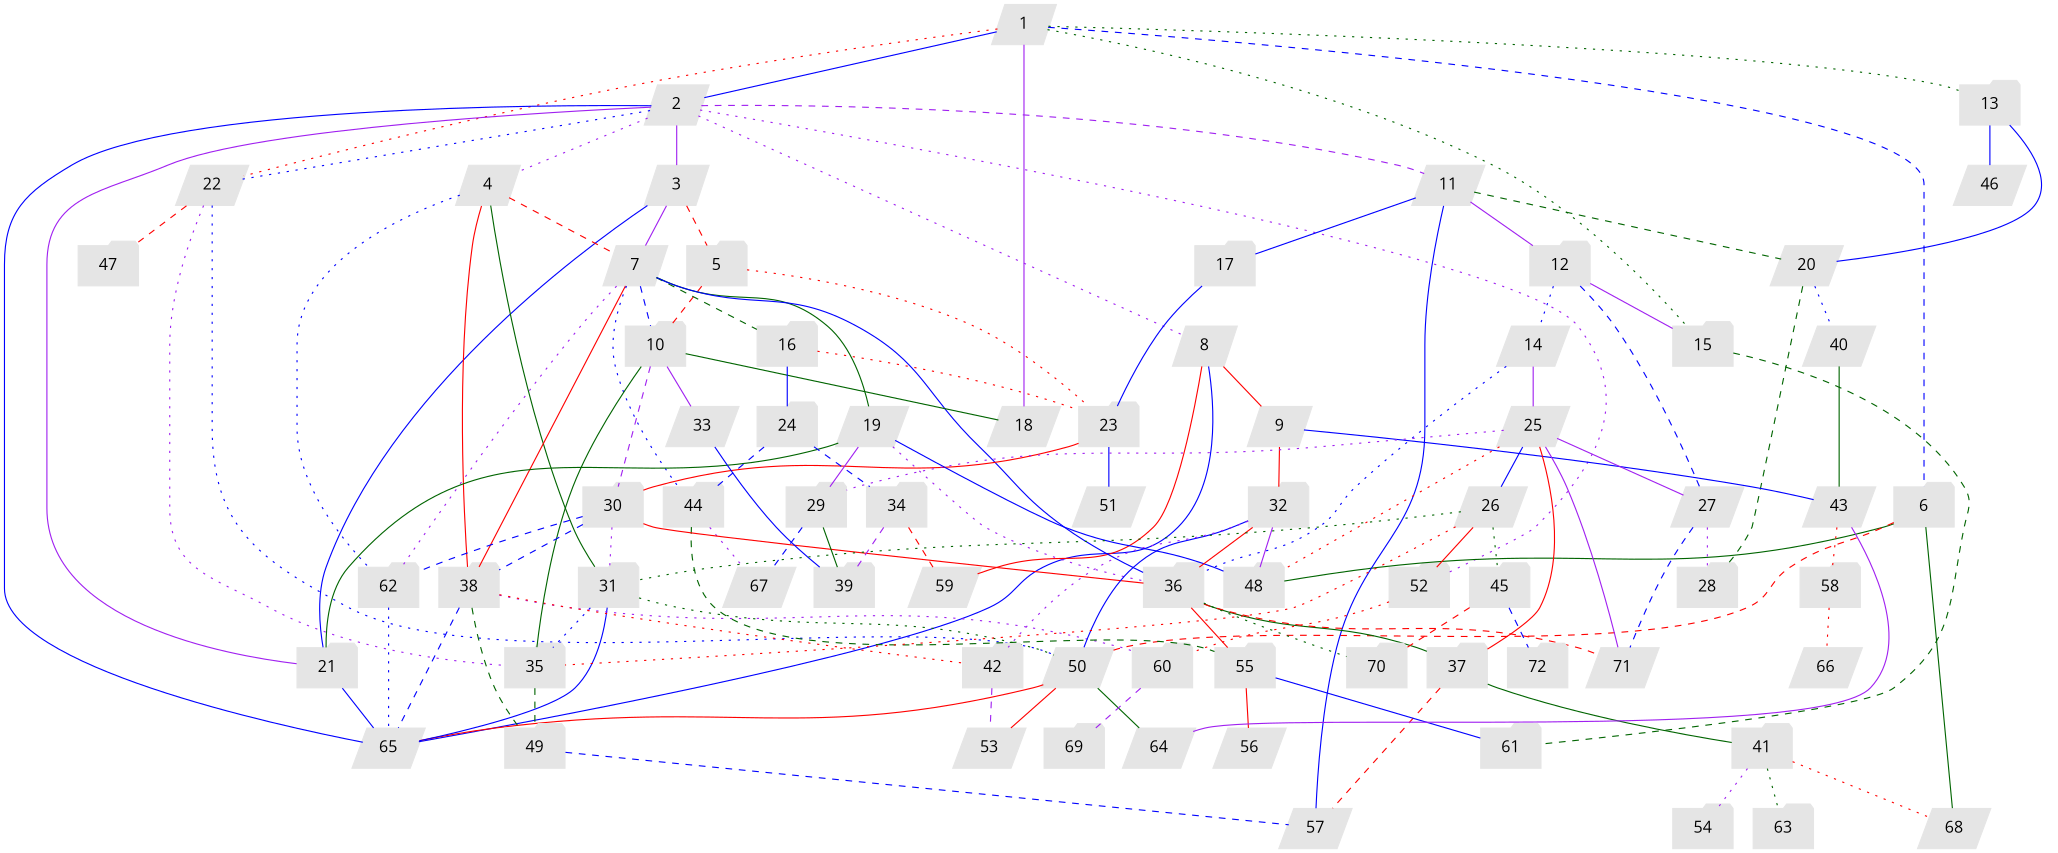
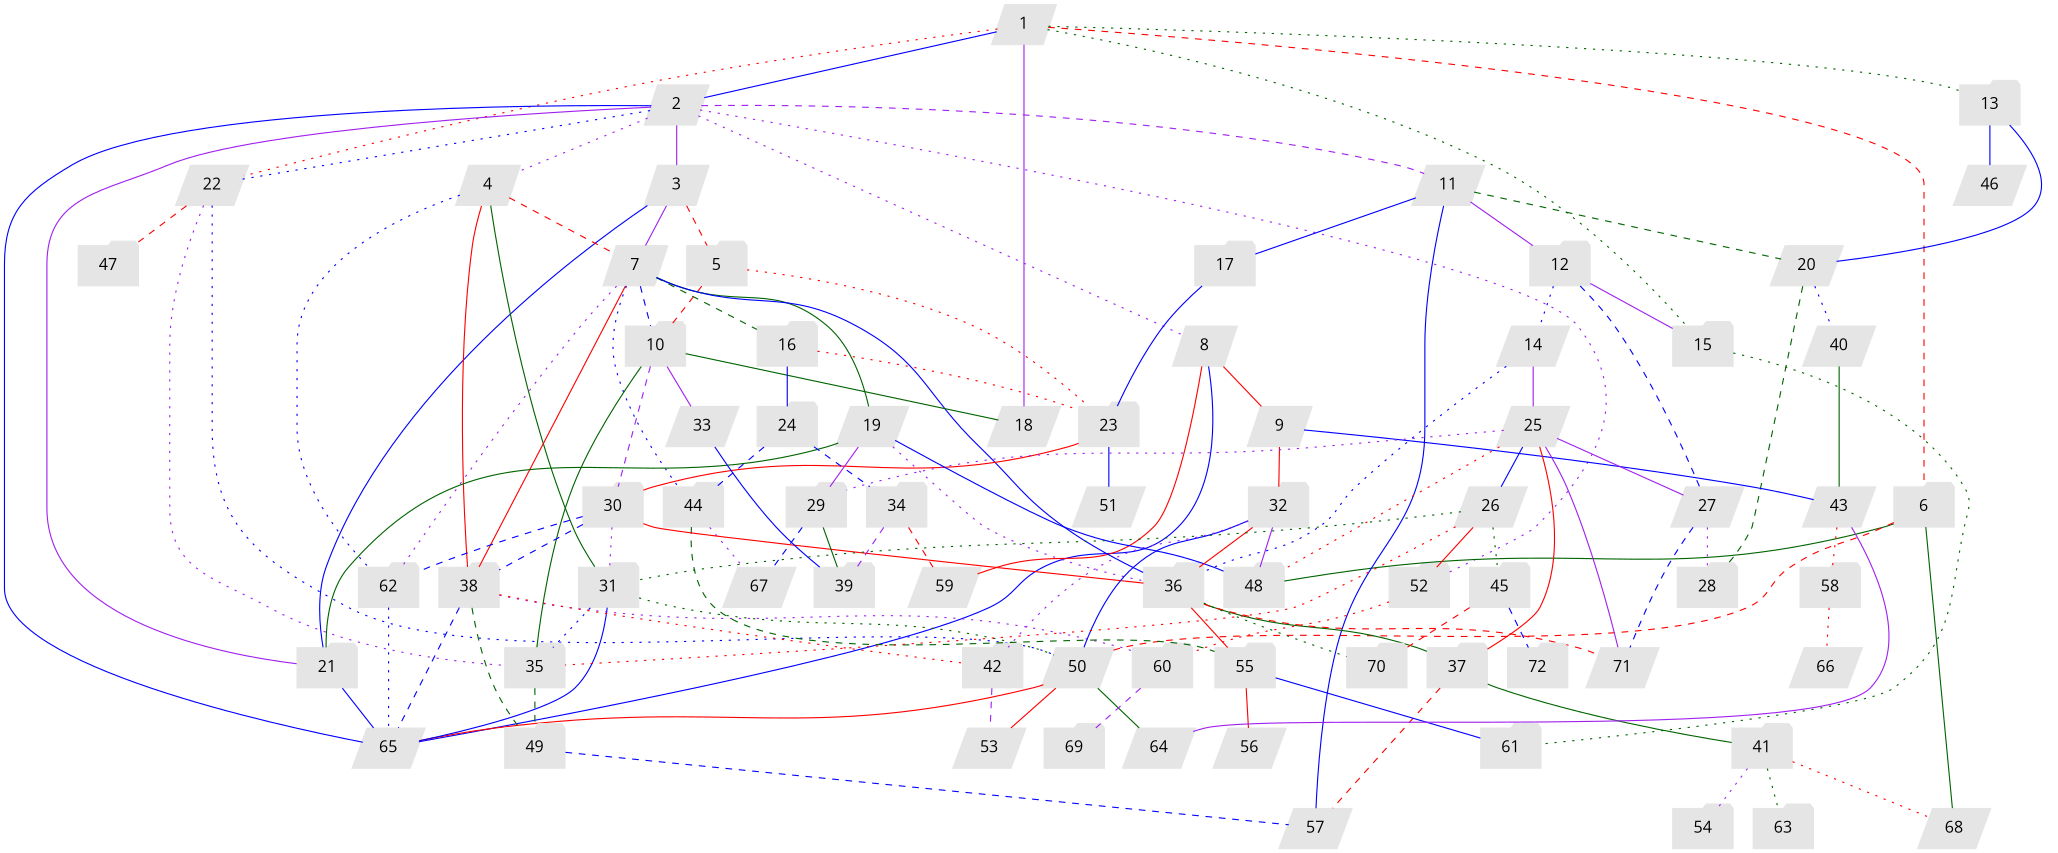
edge "1" -- "6": color blue -> red
edge "15" -- "61": style dashed -> dotted
